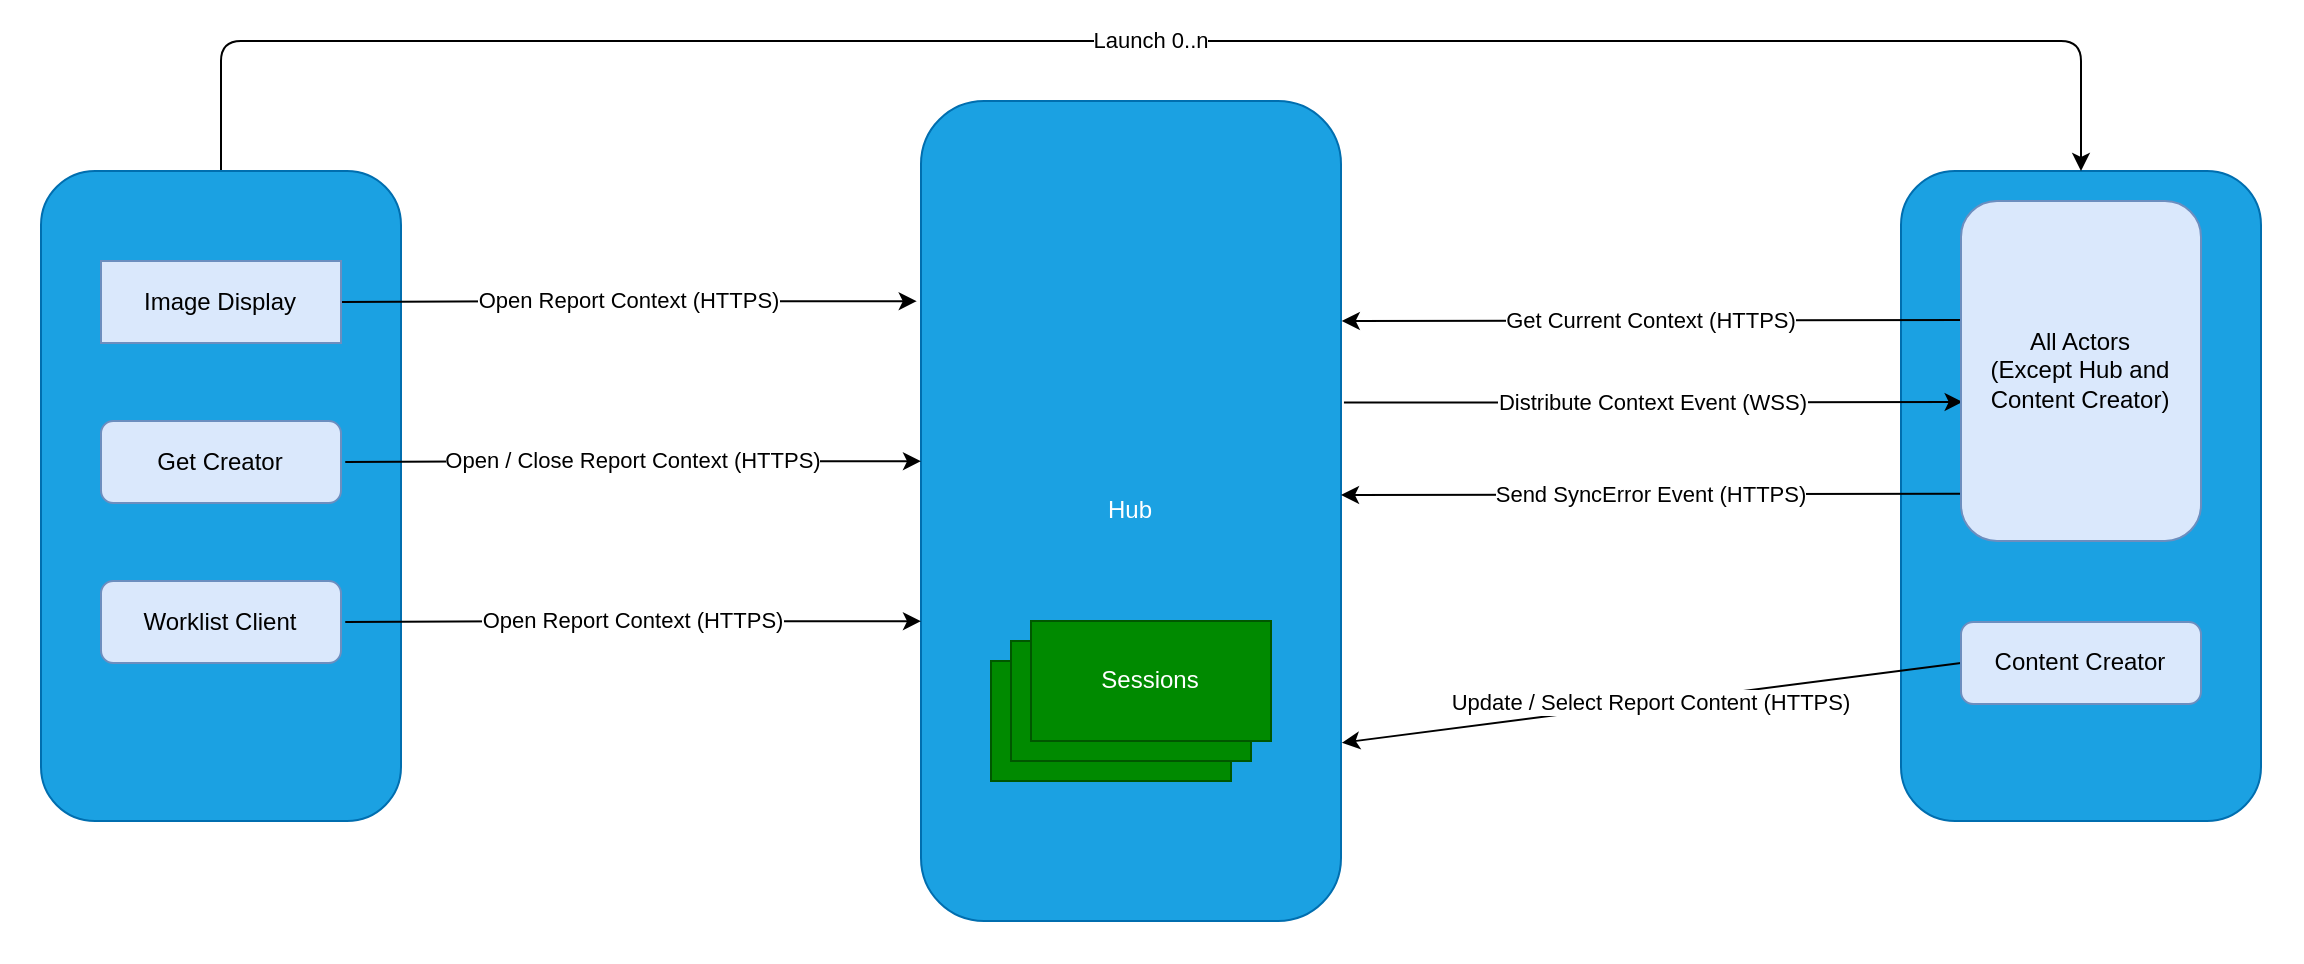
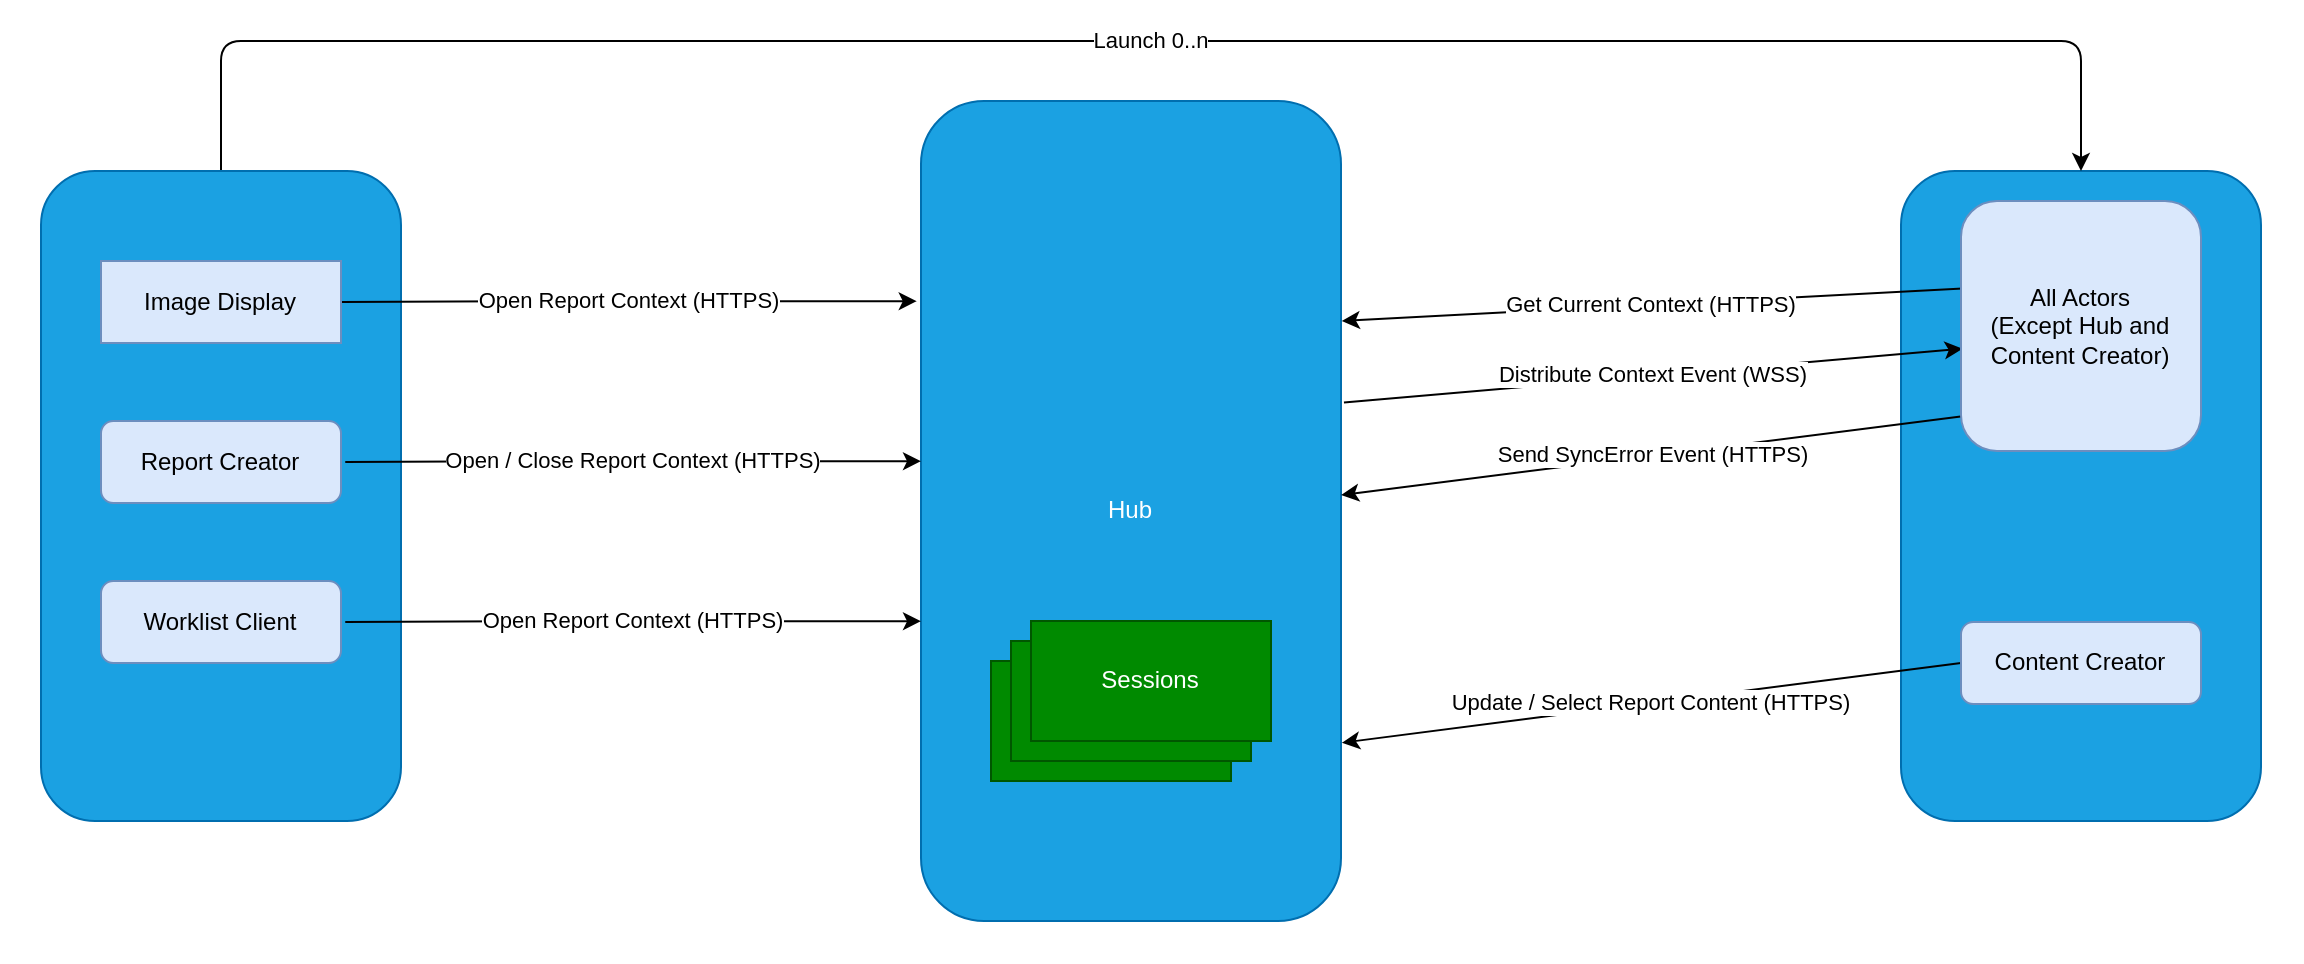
node "All Actors (Except Hub and Content Creator)": size 240x340 -> 240x250
node "Get Creator": label "Get Creator" -> "Report Creator"
